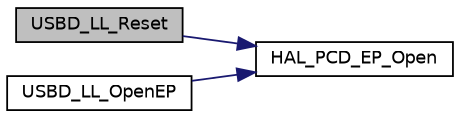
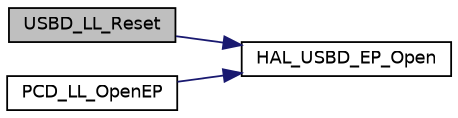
node "HAL_PCD_EP_Open": label "HAL_PCD_EP_Open" -> "HAL_USBD_EP_Open"
node "USBD_LL_OpenEP": label "USBD_LL_OpenEP" -> "PCD_LL_OpenEP"
